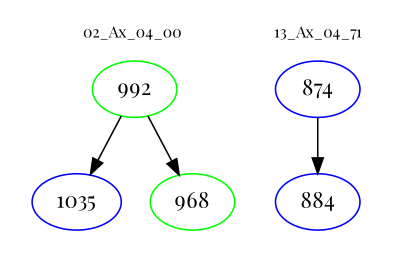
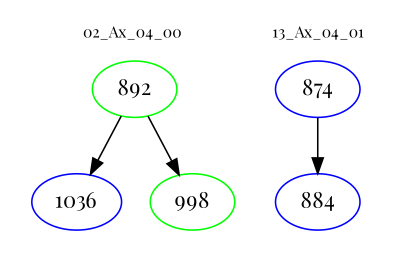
cluster "13_Ax_04_71": label "13_Ax_04_71" -> "13_Ax_04_01"
node "992": label "992" -> "892"
node "1035": label "1035" -> "1036"
node "968": label "968" -> "998"
